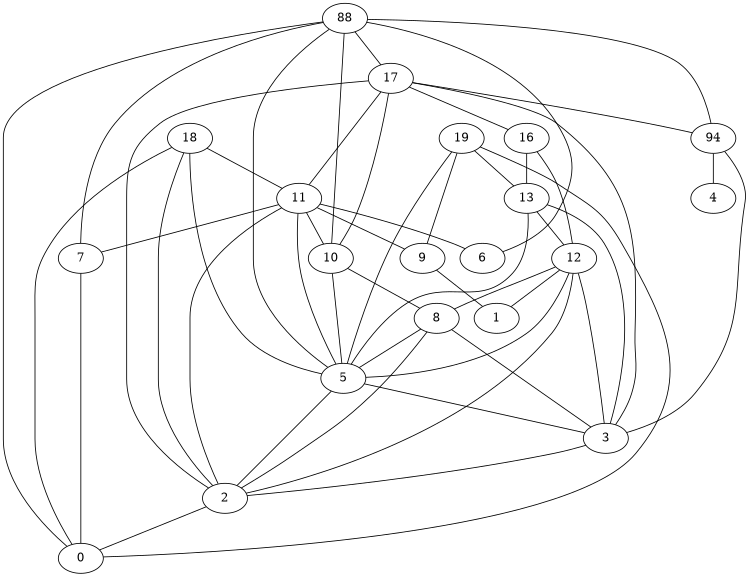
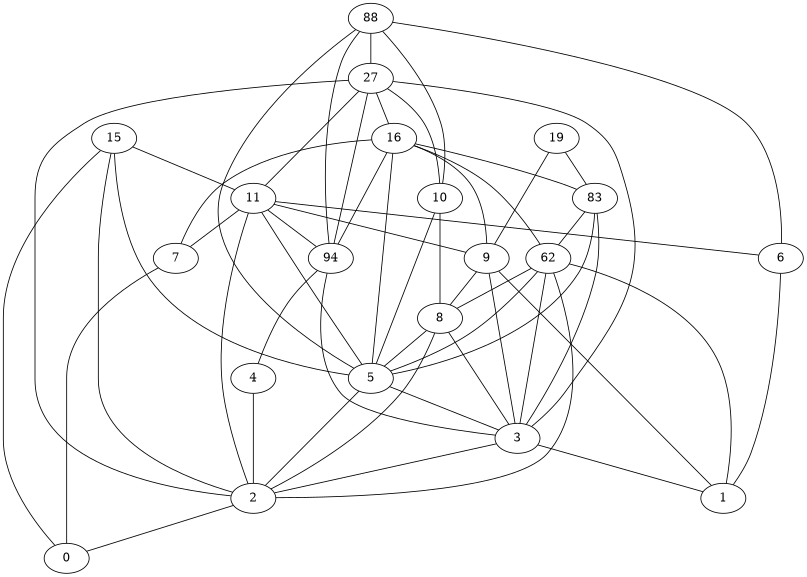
node "17": label "17" -> "27"
edge "88" -- "7": now "16" -- "7"
node "18": label "18" -> "15"
edge "88" -- "0": removed
edge "16" -- "9": added
edge "16" -- "94": added
node "13": label "13" -> "83"
edge "11" -- "10": now "11" -- "94"
edge "19" -- "5": now "16" -- "5"
node "12": label "12" -> "62"
edge "9" -- "8": added
edge "9" -- "3": added
edge "6" -- "1": added
edge "4" -- "2": added
edge "3" -- "1": added
edge "19" -- "0": removed
